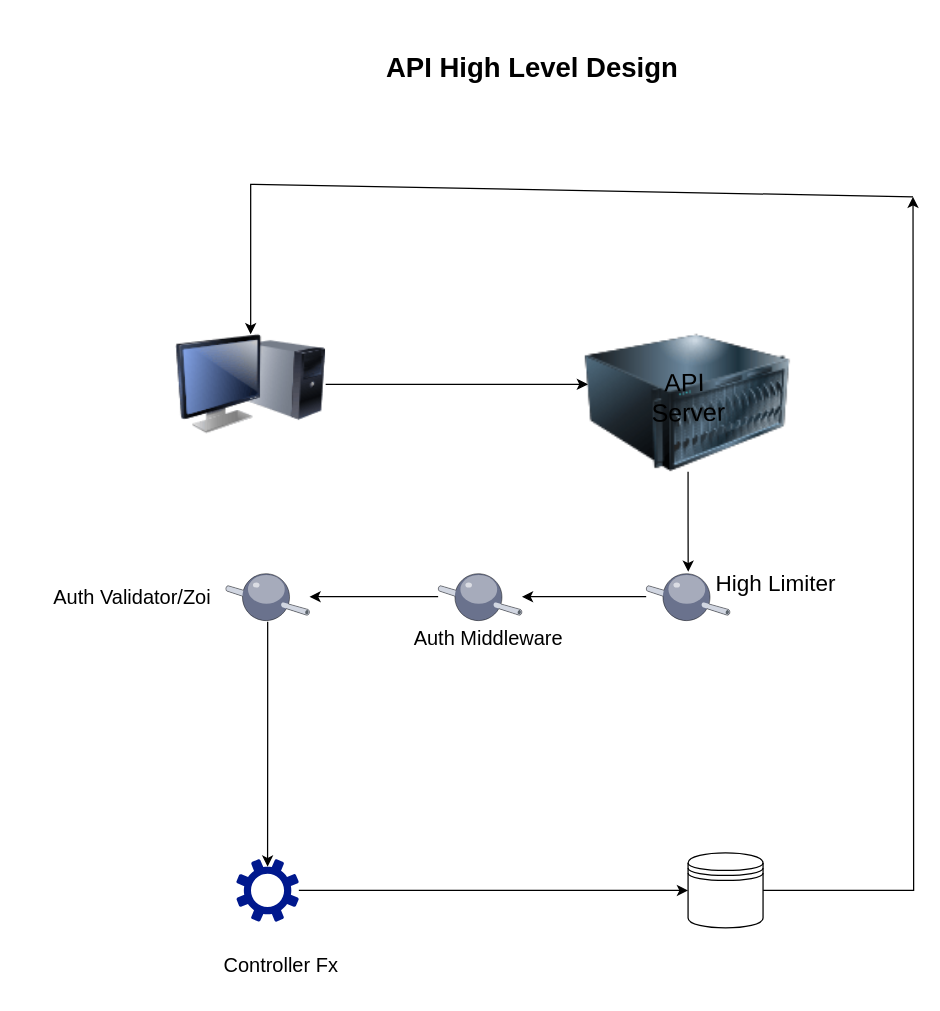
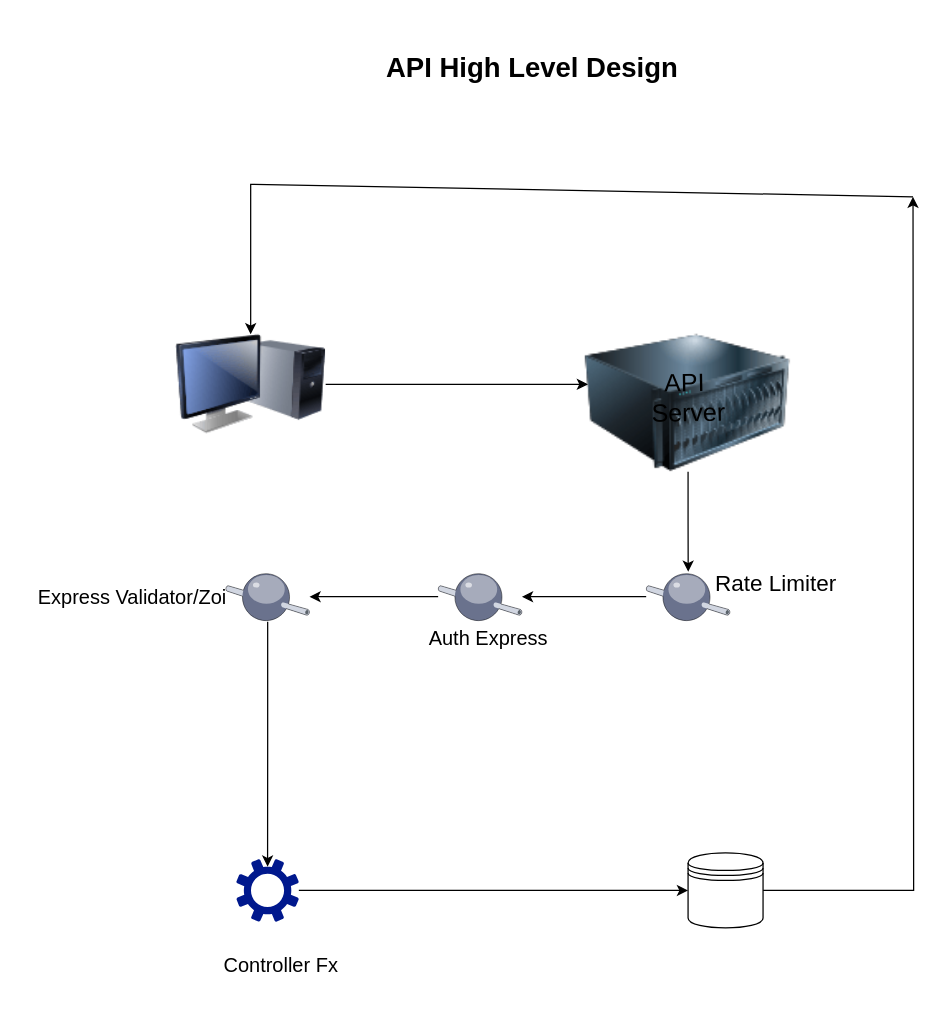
node "High Limiter": label "High Limiter" -> "Rate Limiter"
node "Auth Validator/Zoi": label "Auth Validator/Zoi" -> "Express Validator/Zoi"
node "Auth Middleware": label "Auth Middleware" -> "Auth Express"
